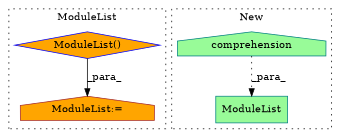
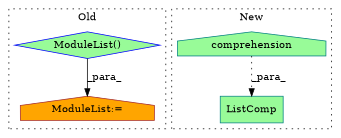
cluster "ModuleList": label "ModuleList" -> "Old"
node "ModuleList()": fillcolor orange -> palegreen
node "ModuleList": label "ModuleList" -> "ListComp"
